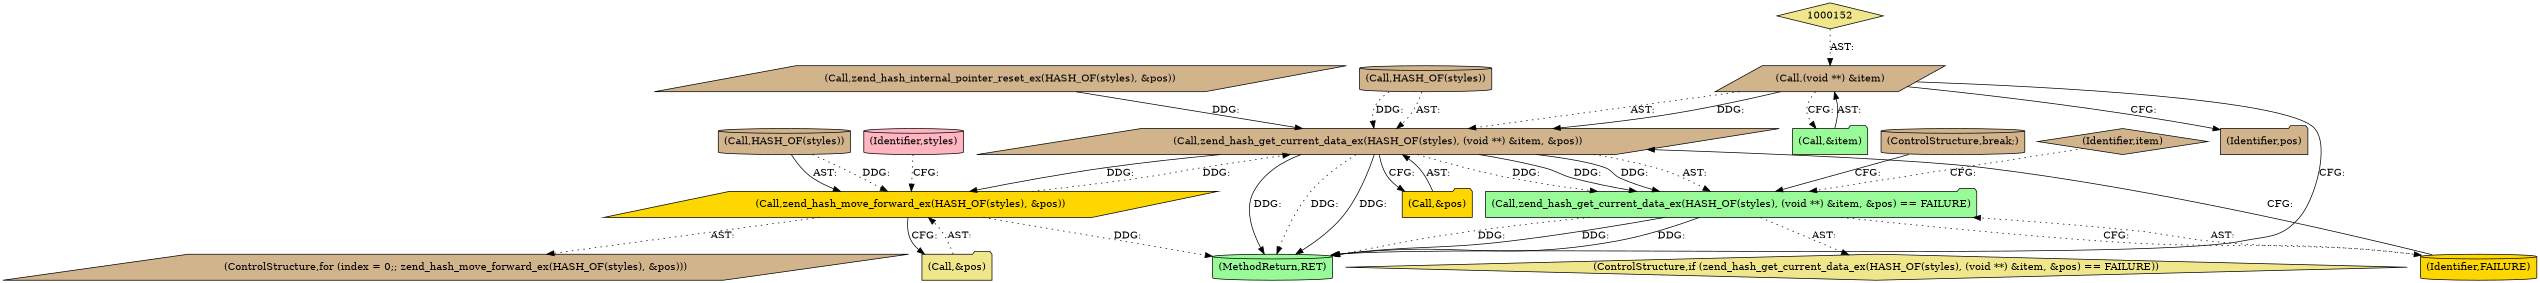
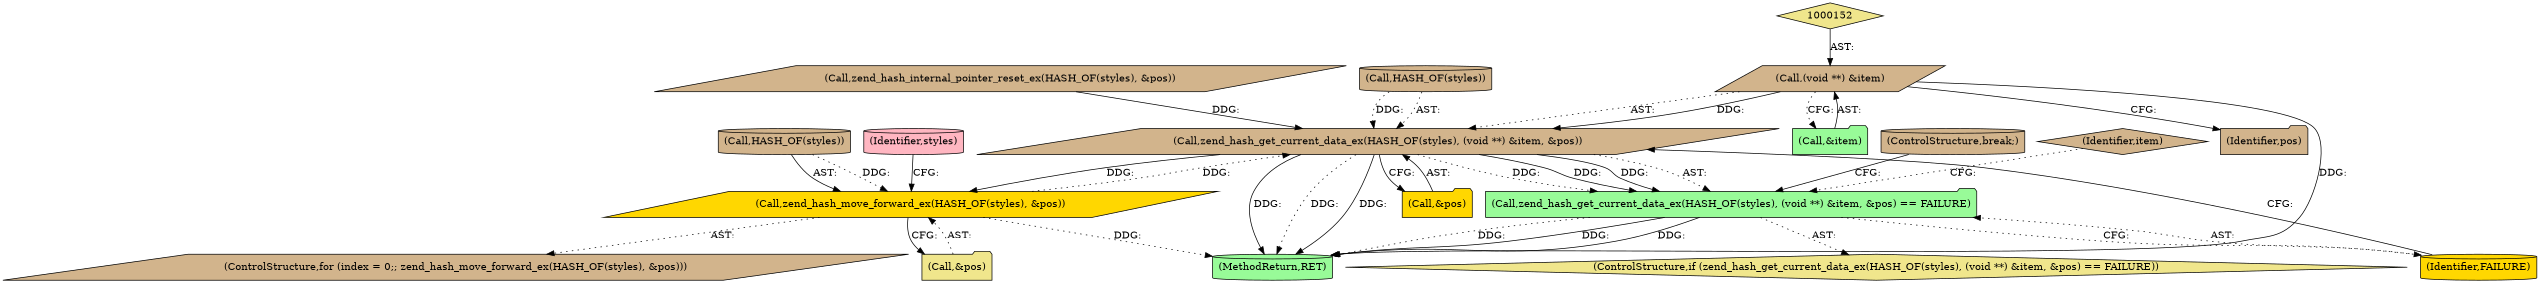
edge "1000152" -> "(Call,(void **) &item)": style dotted -> solid
edge "(Identifier,styles)" -> "(Call,zend_hash_move_forward_ex(HASH_OF(styles), &pos))": style dotted -> solid
edge "(Call,(void **) &item)" -> "(MethodReturn,RET)": label "CFG: " -> "DDG: "
